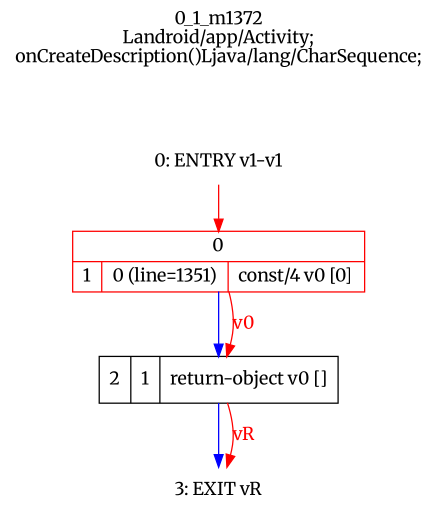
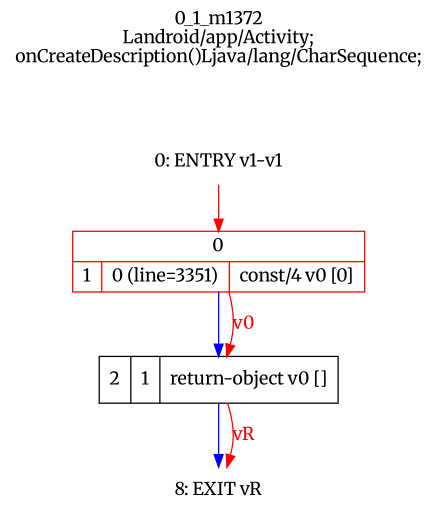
node "0": text "0 (line=1351)" -> "0 (line=3351)"
node "3: EXIT vR": label "3: EXIT vR" -> "8: EXIT vR"
